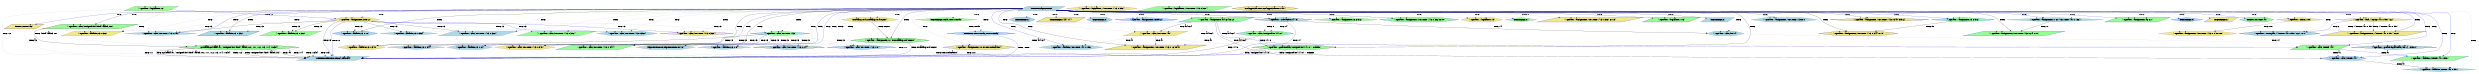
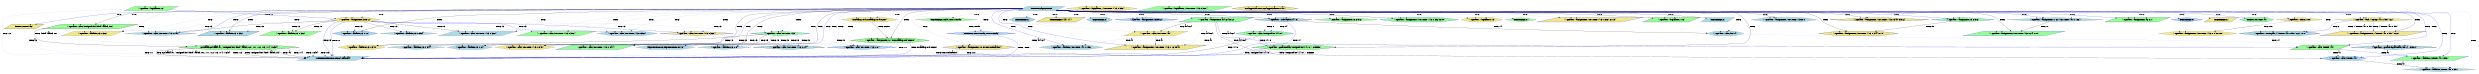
edge "(METHOD,tftp_connect)" -> "(<operator>.assignment,*(_QWORD *)(v3 + 360) = v15)": label "DDG: 8" -> "DDG: "
edge "(METHOD,tftp_connect)" -> "(<operator>.assignment,*(_QWORD *)(v3 + 16) = a1)": color black -> blue
